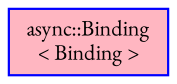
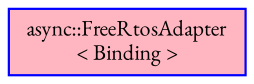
node "async::Binding < Binding >": label "async::Binding < Binding >" -> "async::FreeRtosAdapter < Binding >"
